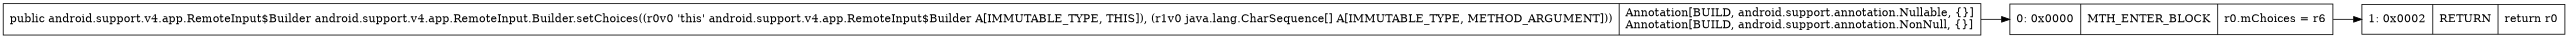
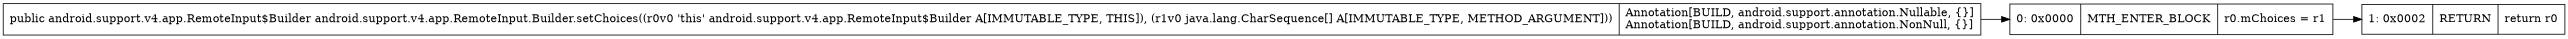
node "0: 0x0000": text "r0.mChoices = r6" -> "r0.mChoices = r1"
